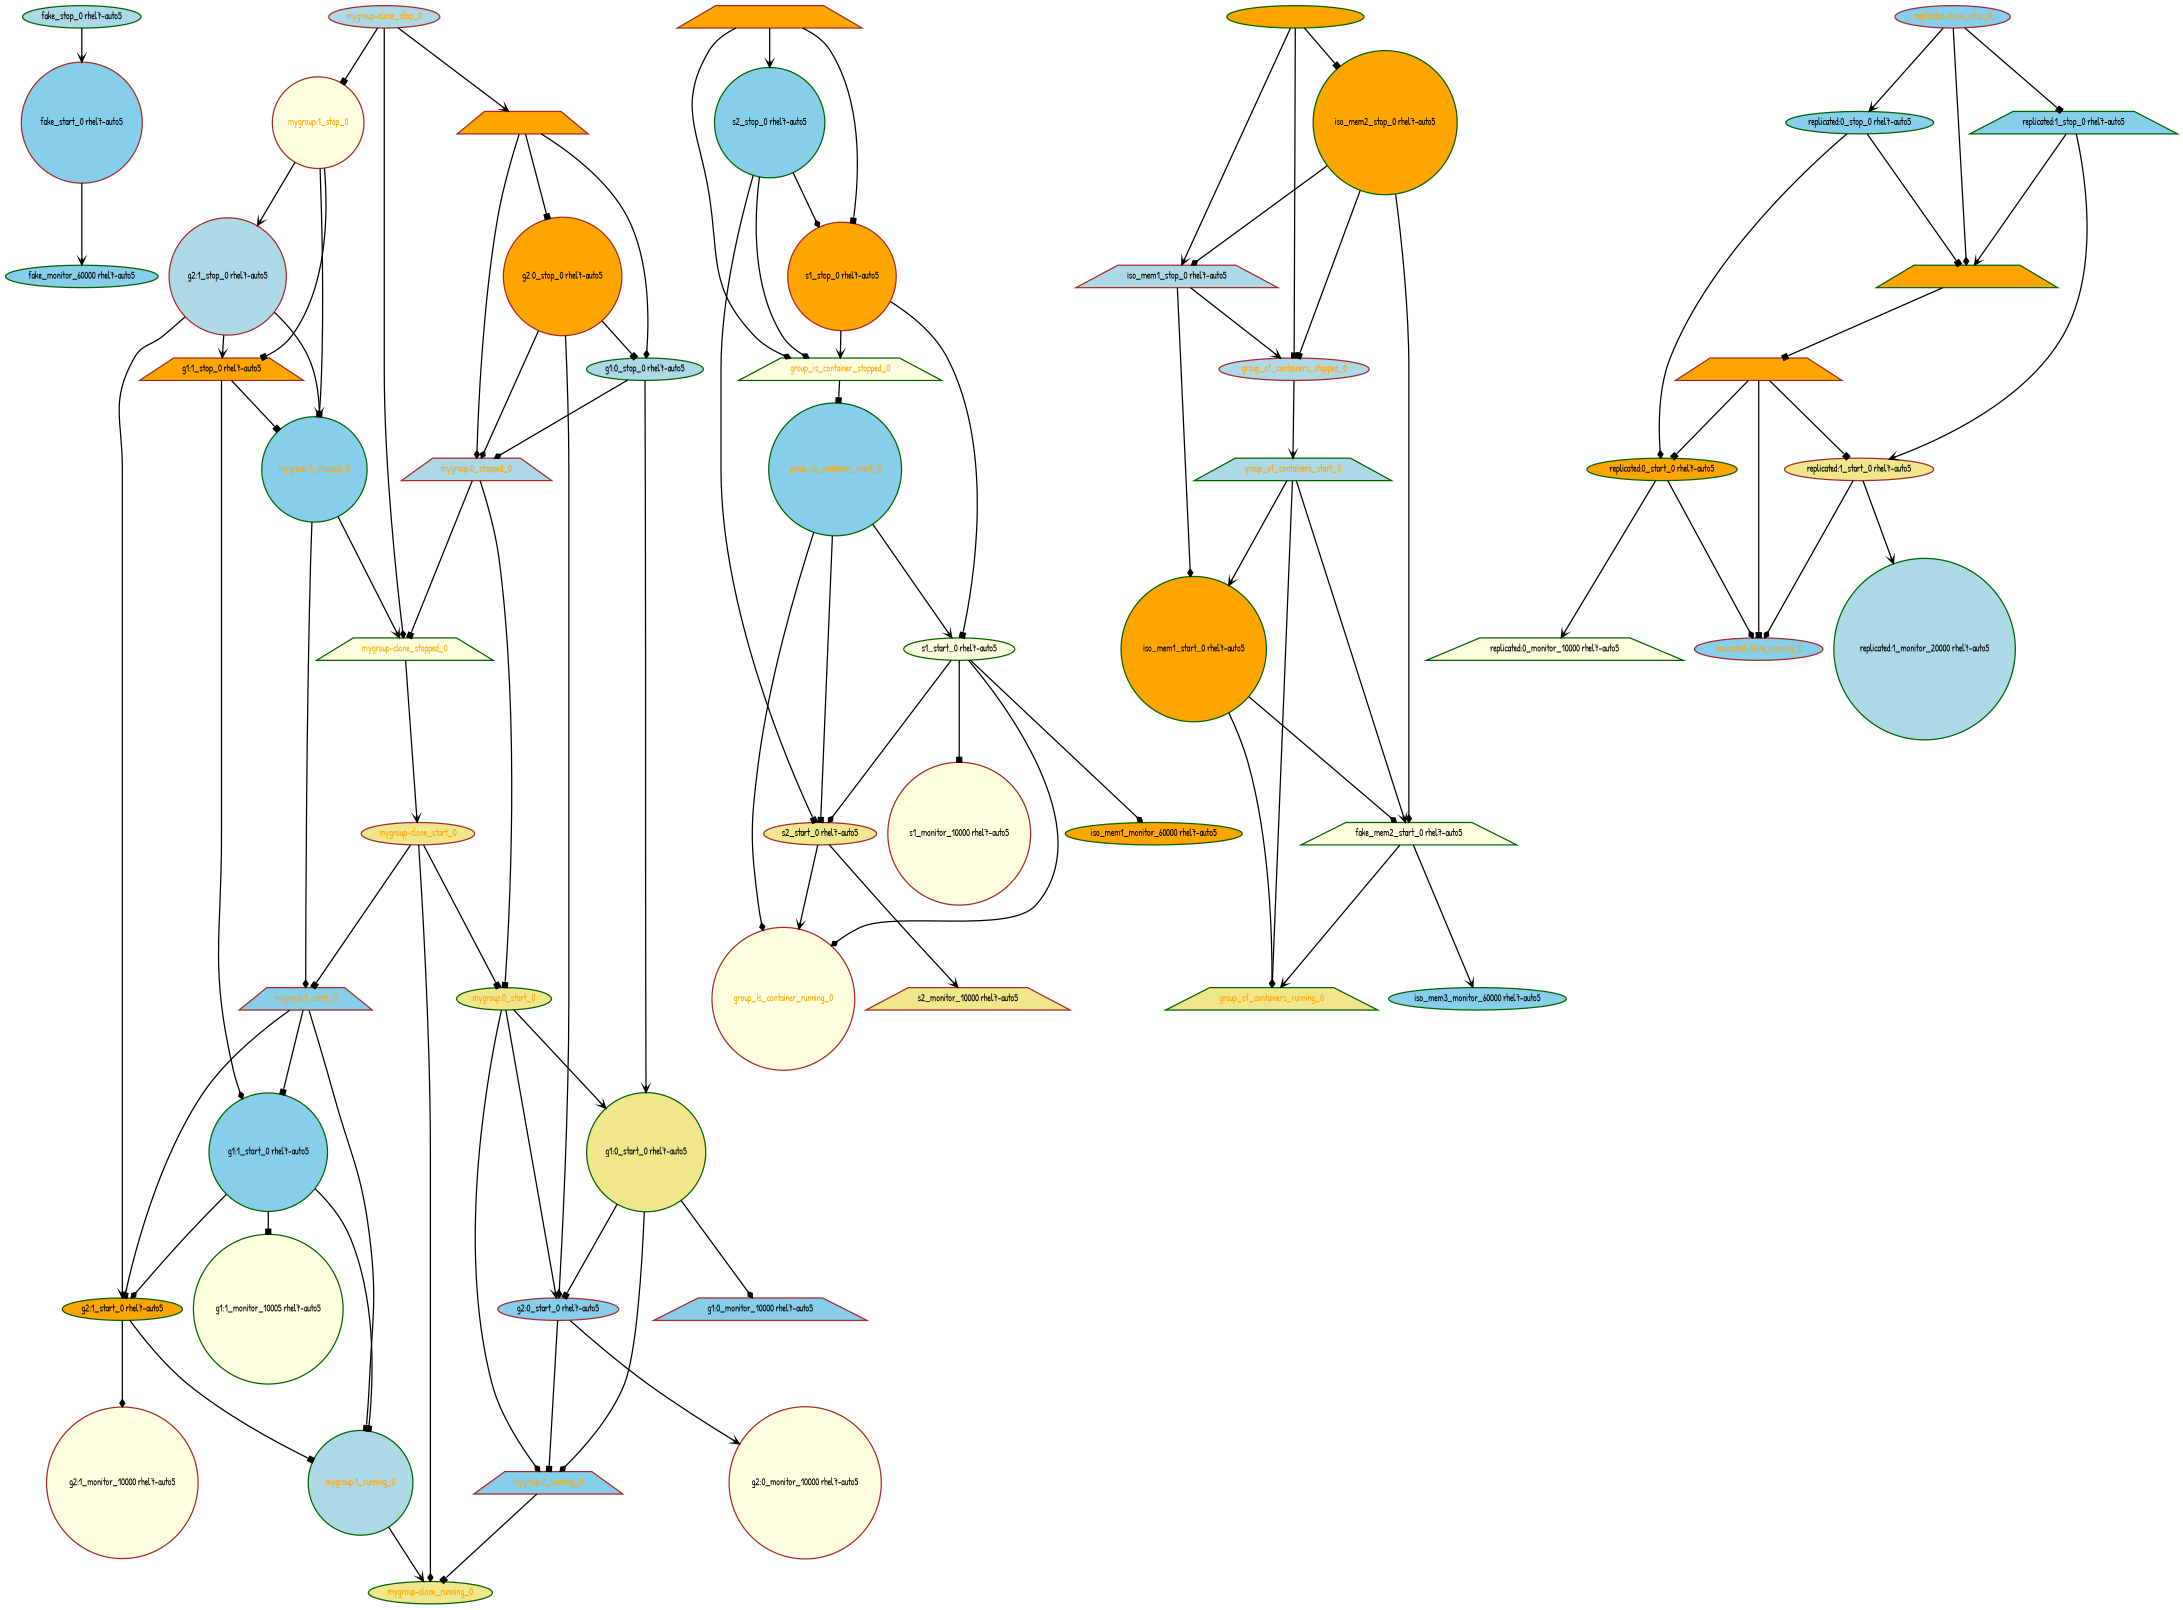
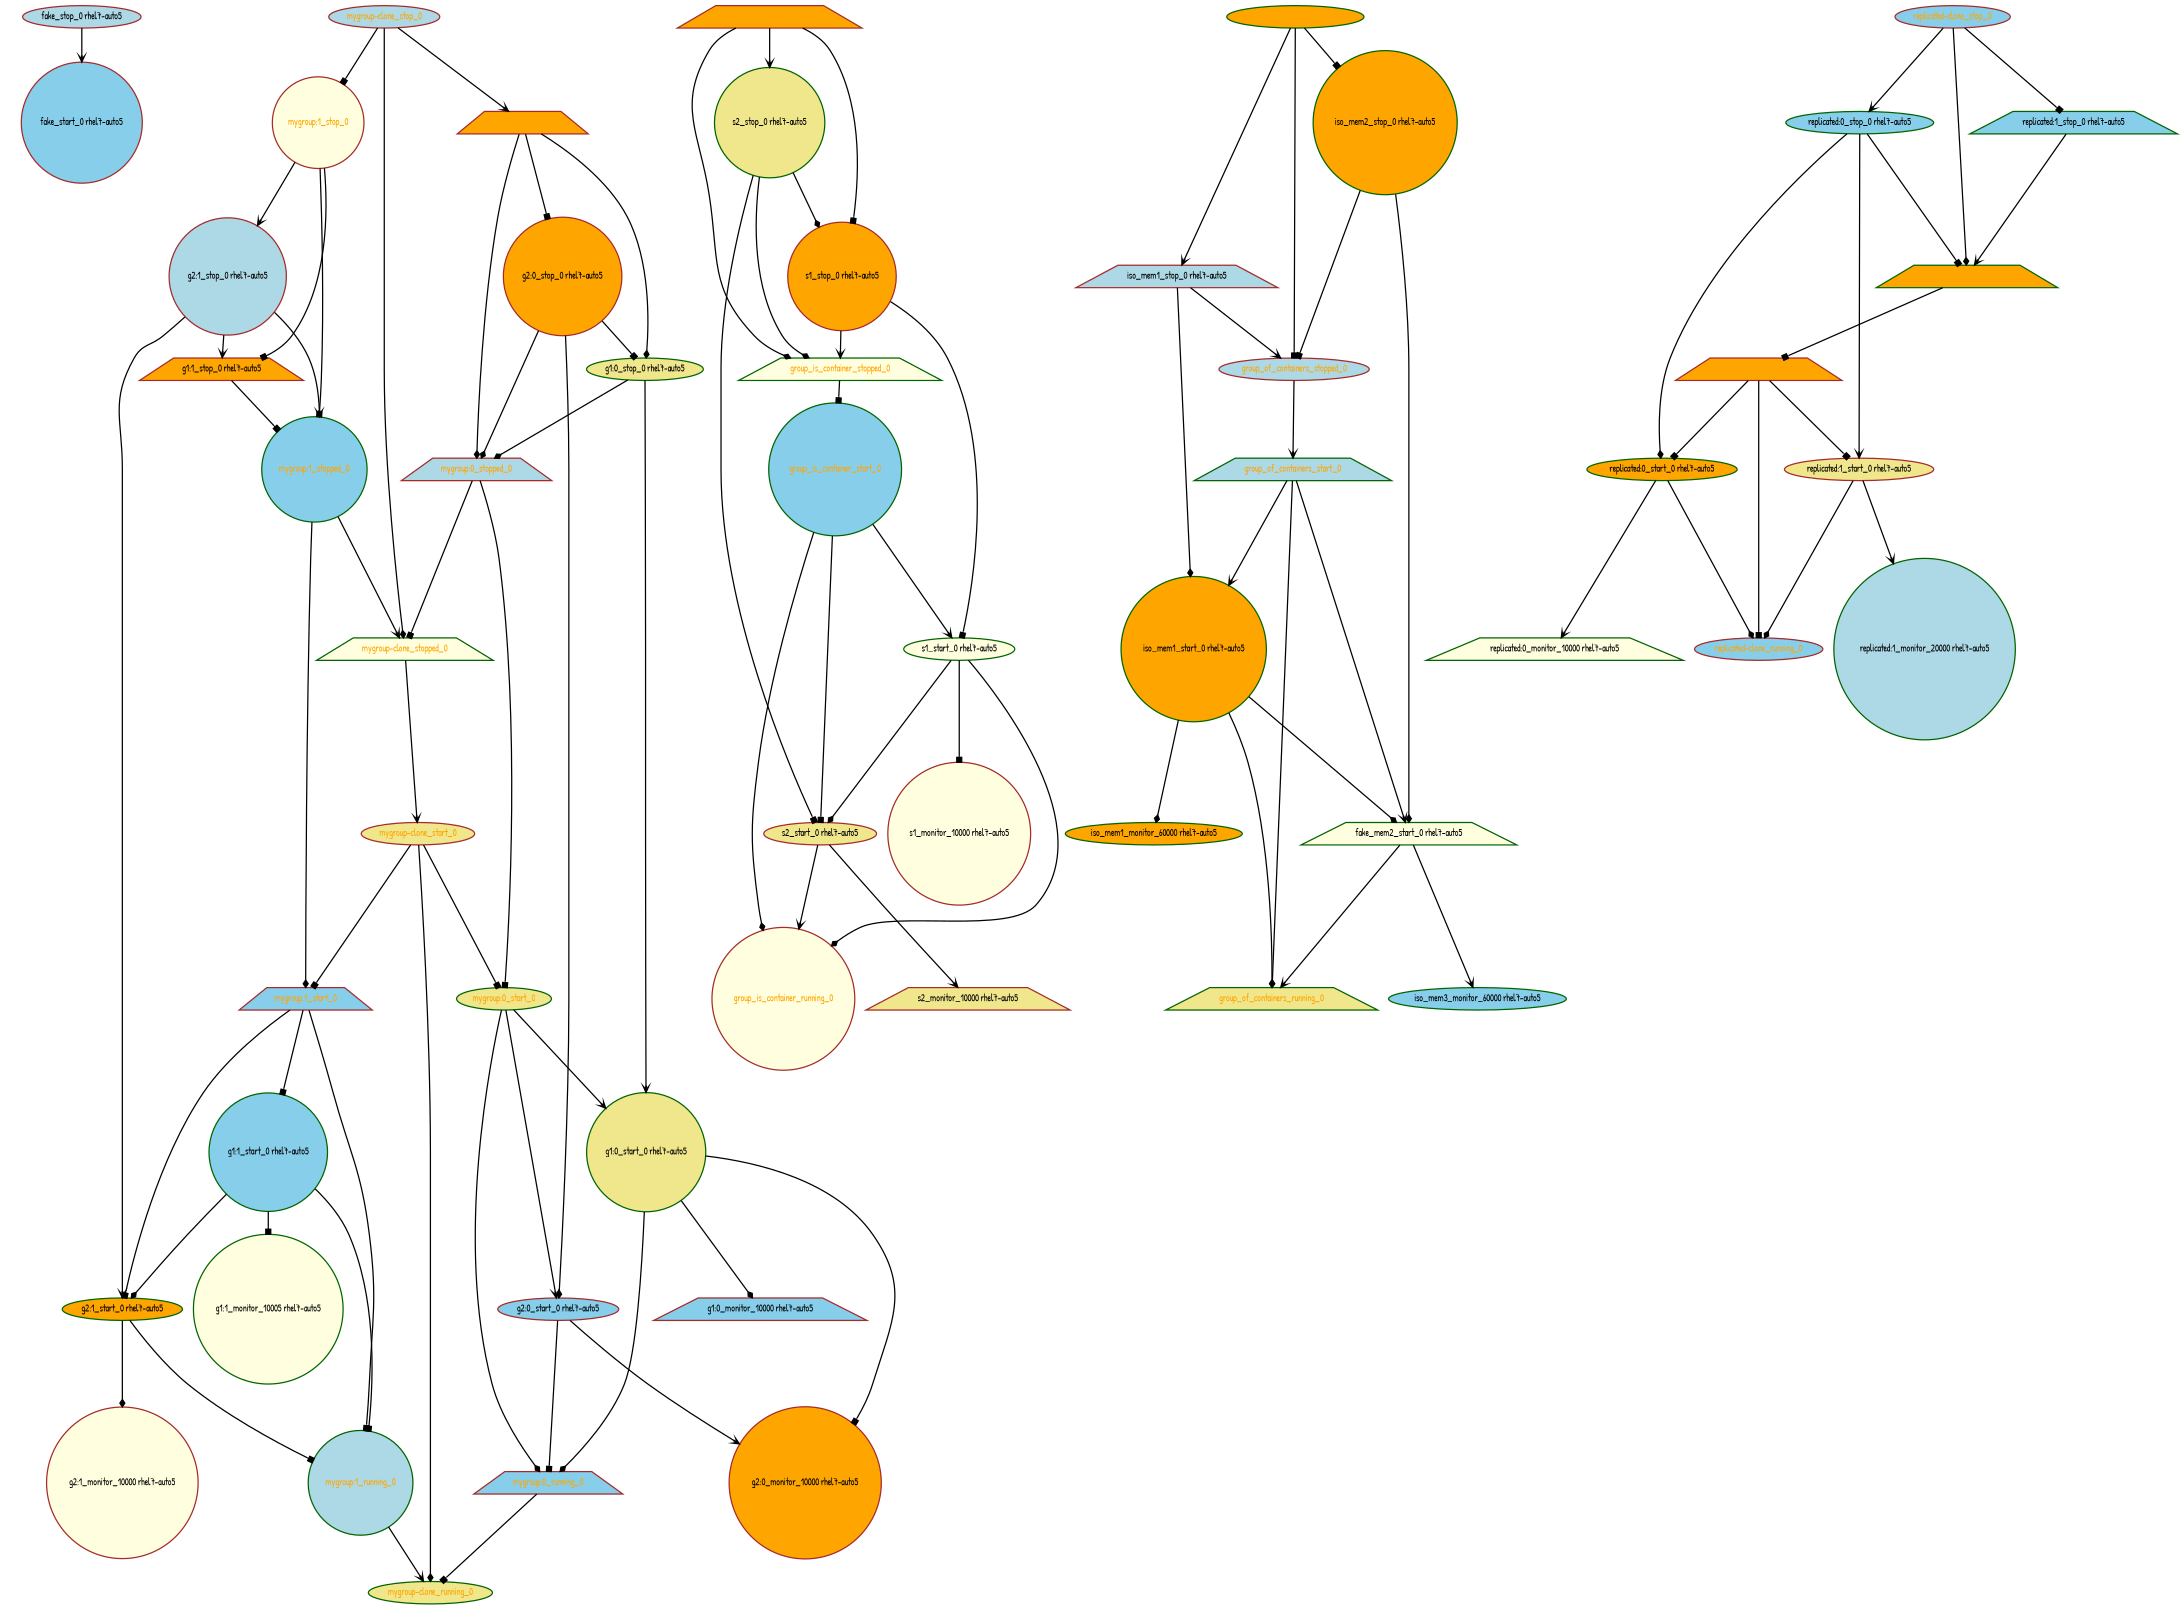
node "fake_stop_0 rhel7-auto5": color darkgreen -> brown
node "s2_stop_0 rhel7-auto5": fillcolor skyblue -> khaki
edge "iso_mem2_stop_0 rhel7-auto5" -> "iso_mem1_stop_0 rhel7-auto5": removed
node "fake_monitor_60000 rhel7-auto5": removed
edge "replicated:1_stop_0 rhel7-auto5" -> "replicated:1_start_0 rhel7-auto5": now "replicated:0_stop_0 rhel7-auto5" -> "replicated:1_start_0 rhel7-auto5"
node "g1:0_stop_0 rhel7-auto5": fillcolor lightblue -> khaki
edge "g1:1_stop_0 rhel7-auto5" -> "g1:1_start_0 rhel7-auto5": removed
edge "s1_start_0 rhel7-auto5" -> "iso_mem1_monitor_60000 rhel7-auto5": now "iso_mem1_start_0 rhel7-auto5" -> "iso_mem1_monitor_60000 rhel7-auto5"
edge "g1:0_start_0 rhel7-auto5" -> "g2:0_start_0 rhel7-auto5": now "g1:0_start_0 rhel7-auto5" -> "g2:0_monitor_10000 rhel7-auto5"
node "g2:0_monitor_10000 rhel7-auto5": fillcolor lightyellow -> orange
